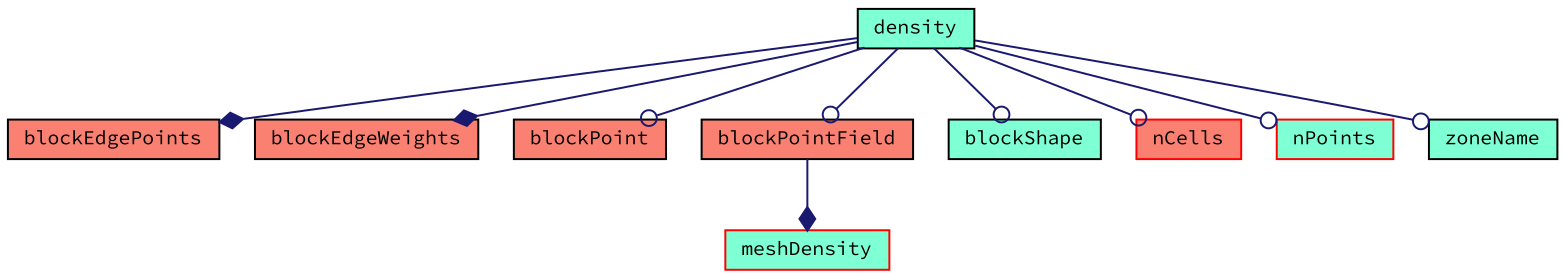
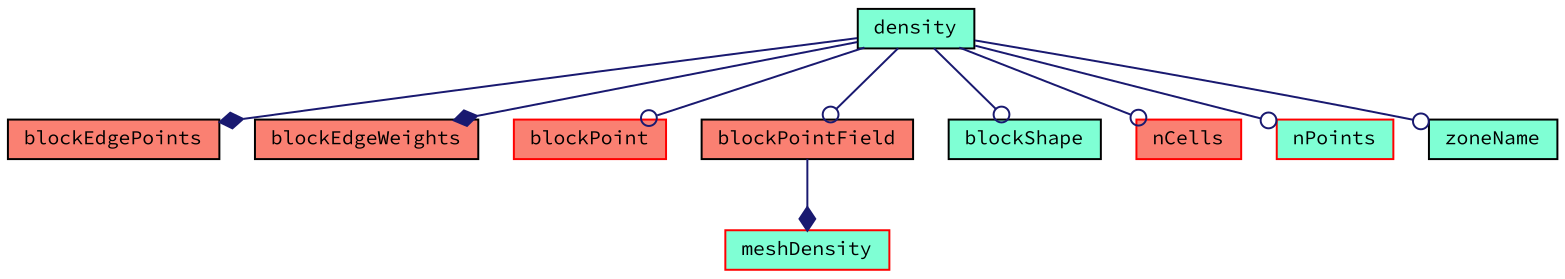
node "blockPoint": color black -> red
